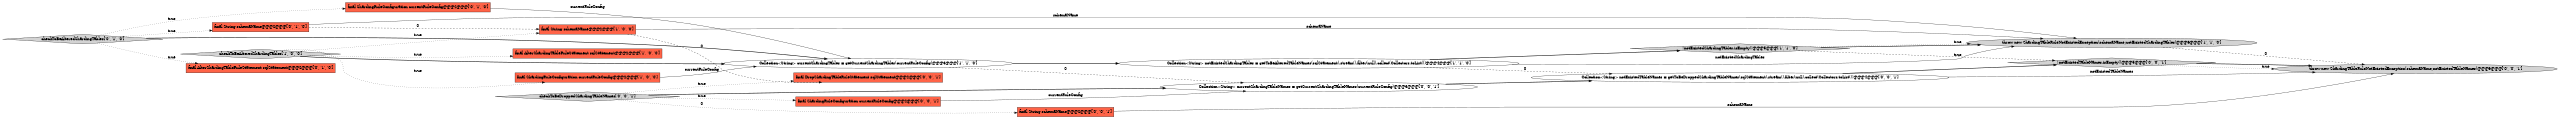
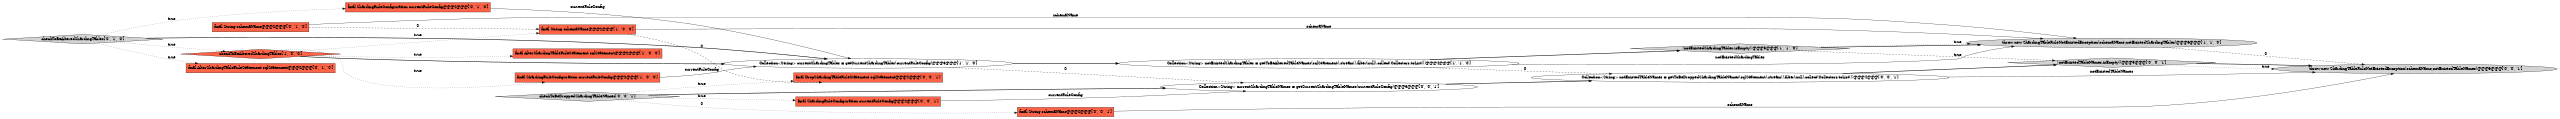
edge "checkToBeAlteredShardingTables['0', '1', '0']" -> "final String schemaName@@@2@@@['0', '1', '0']": now "checkToBeAlteredShardingTables['0', '1', '0']" -> "checkToBeAlteredShardingTables['1', '0', '0']"
node "checkToBeAlteredShardingTables['1', '0', '0']": fillcolor lightgray -> tomato
